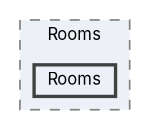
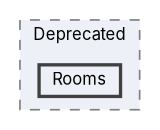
cluster "Rooms": label "Rooms" -> "Deprecated"
